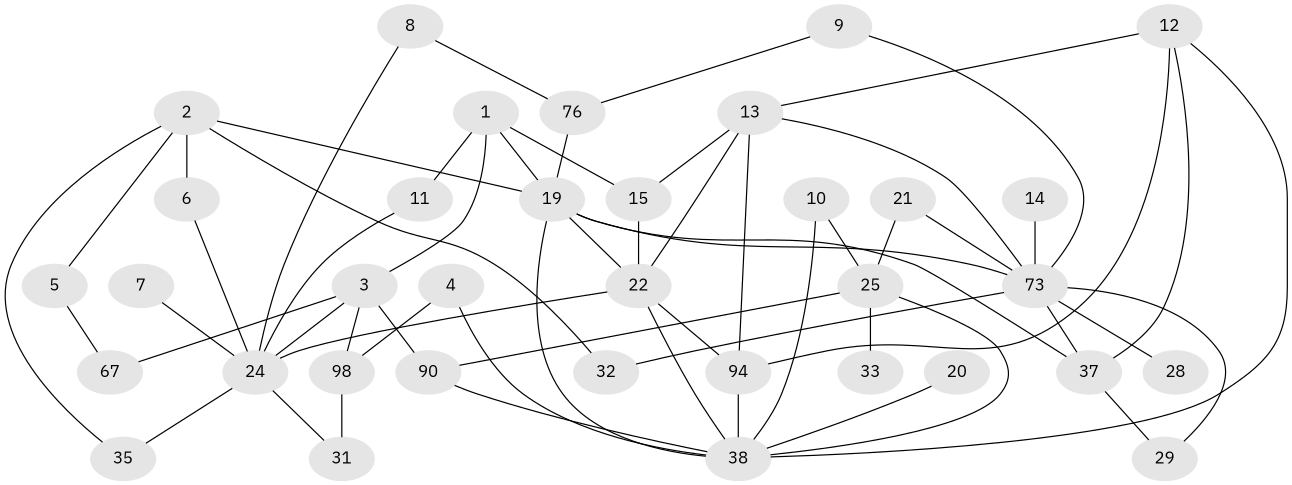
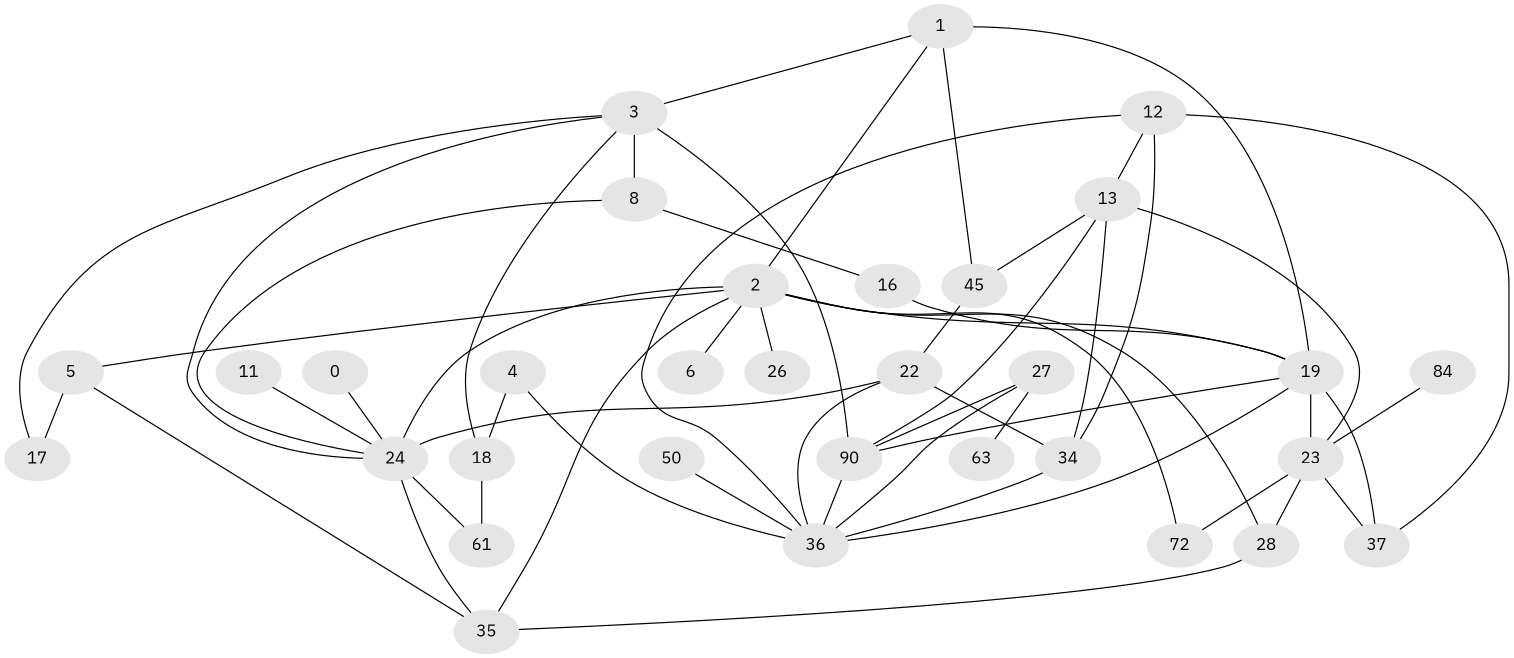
node "9": removed
node "76": label "76" -> "16"
edge "1" -- "11": now "1" -- "2"
edge "3" -- "8": added
node "15": label "15" -> "45"
node "10": removed
node "21": removed
node "14": label "14" -> "84"
edge "13" -- "22": now "13" -- "90"
edge "19" -- "22": now "19" -- "90"
node "7": label "7" -> "0"
edge "6" -- "24": now "2" -- "24"
node "25": label "25" -> "27"
node "73": label "73" -> "23"
edge "2" -- "28": added
node "67": label "67" -> "17"
node "98": label "98" -> "18"
node "32": label "32" -> "72"
node "94": label "94" -> "34"
node "26": added
node "33": label "33" -> "63"
node "20": label "20" -> "50"
node "31": label "31" -> "61"
node "38": label "38" -> "36"
node "29": removed
edge "5" -- "35": added
edge "28" -- "35": added
